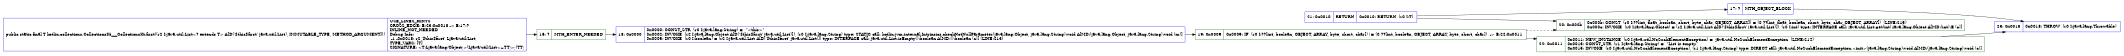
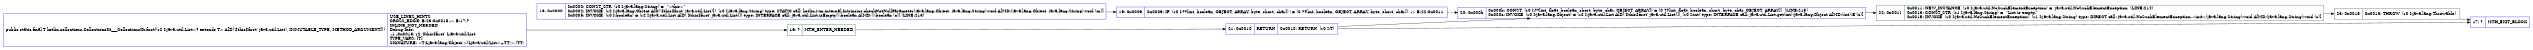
node "17: ?": text "MTH_OBJECT_BLOCK" -> "MTH_EXIT_BLOCK"
edge "17: ?" -> "23: 0x0018": reversed
node "20: 0x000b": color darkgreen -> blue
node "23: 0x0018": color blue -> darkgreen
edge "16: ?" -> "18: 0x0000": now "16: ?" -> "21: 0x0010"
node "19: 0x0009": color darkgreen -> blue
edge "19: 0x0009" -> "22: 0x0011": now "20: 0x000b" -> "22: 0x0011"
